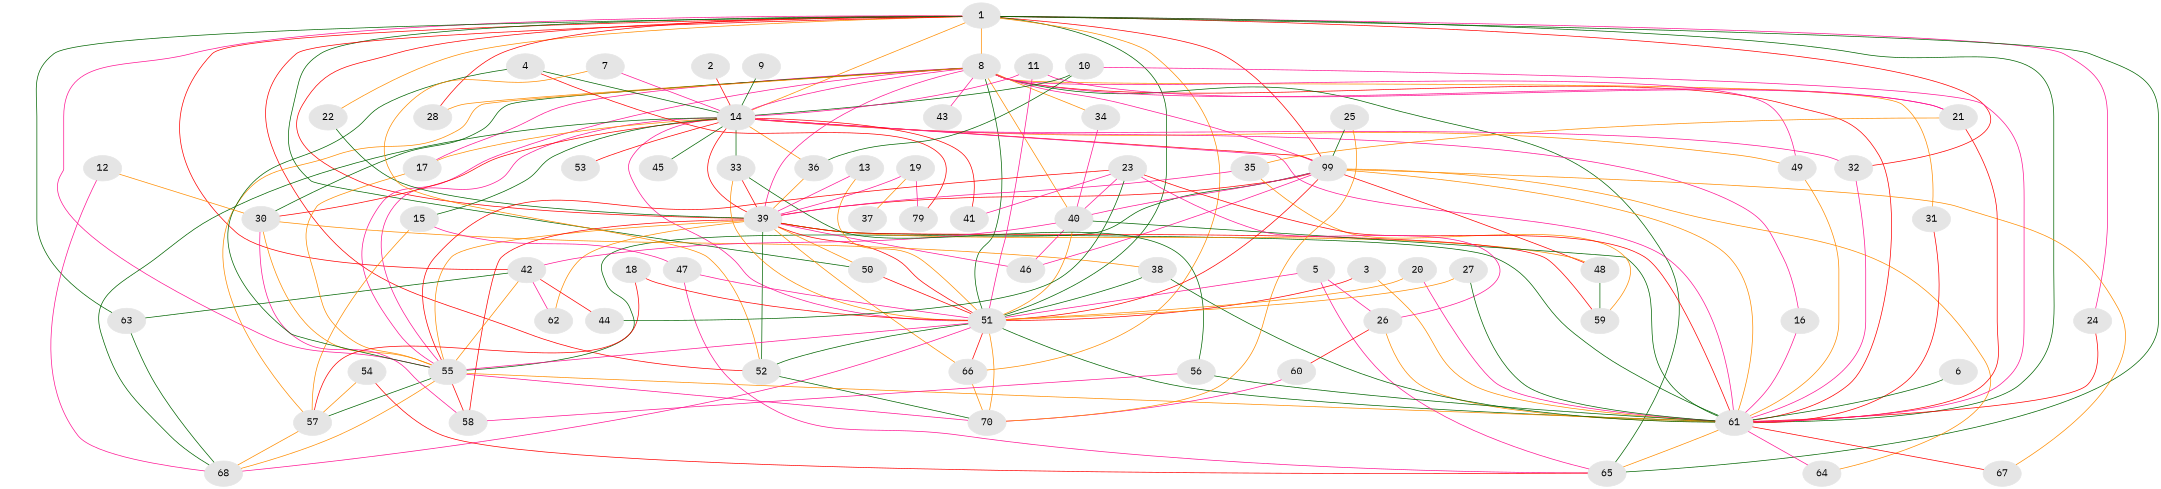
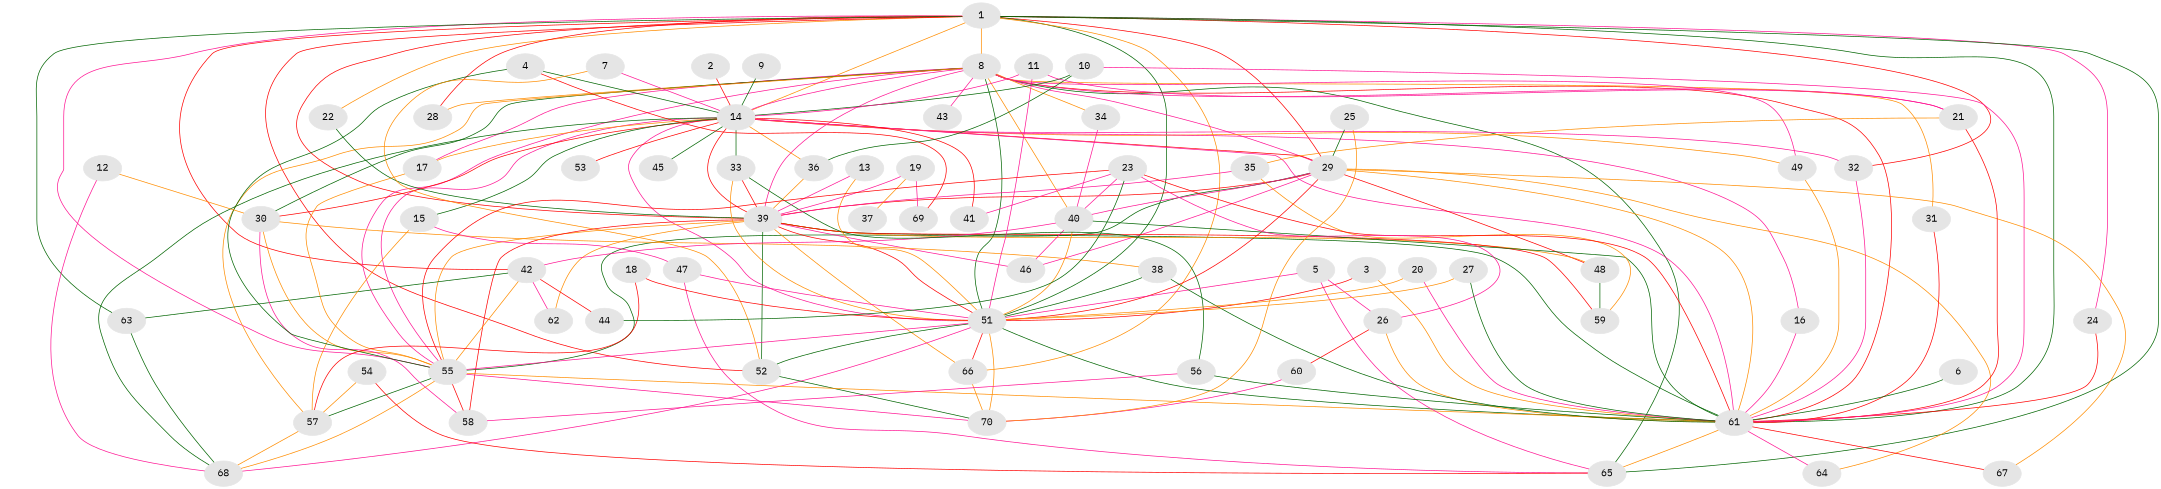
node "99": label "99" -> "29"
node "79": label "79" -> "69"
node "50": removed
